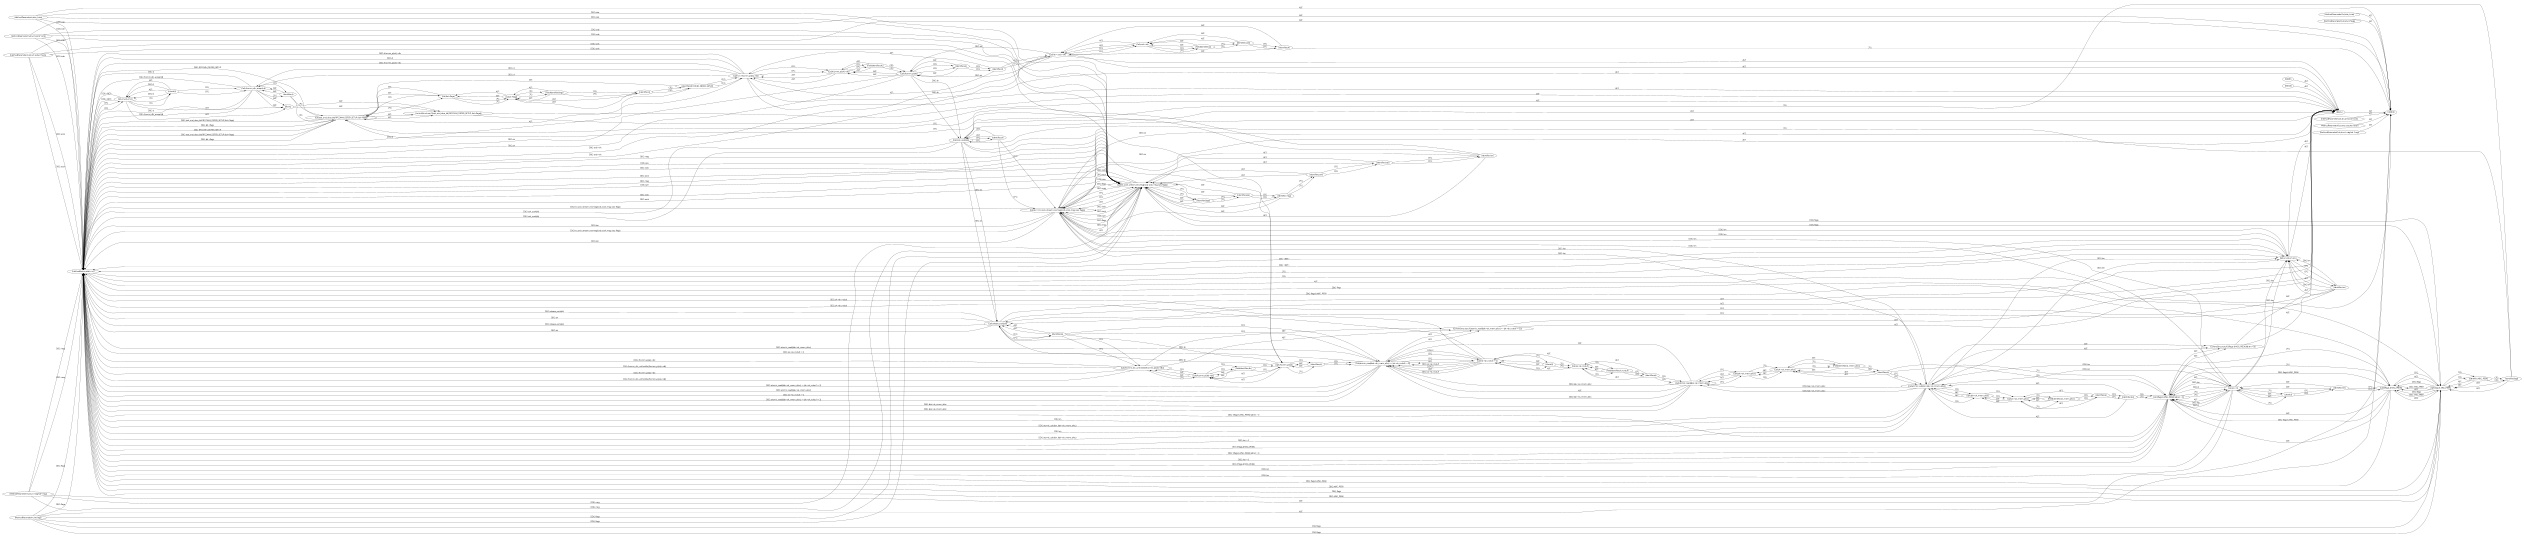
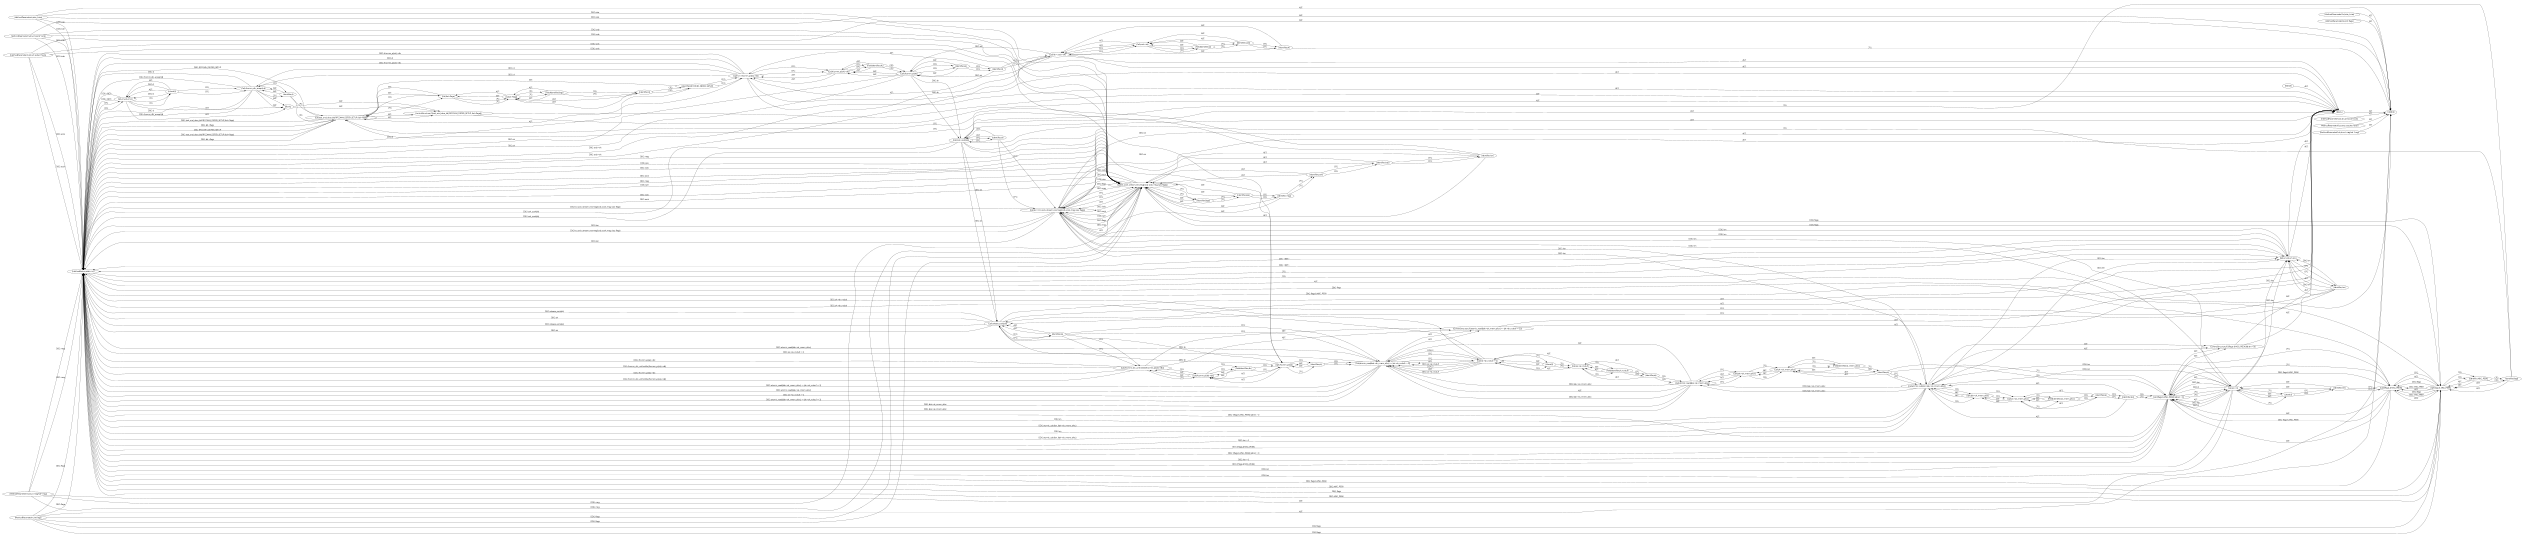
node "(MethodParameterOut,return flags)": label "(MethodParameterOut,return flags)" -> "(MethodParameterOut,int flags)"
node "1000113": removed
